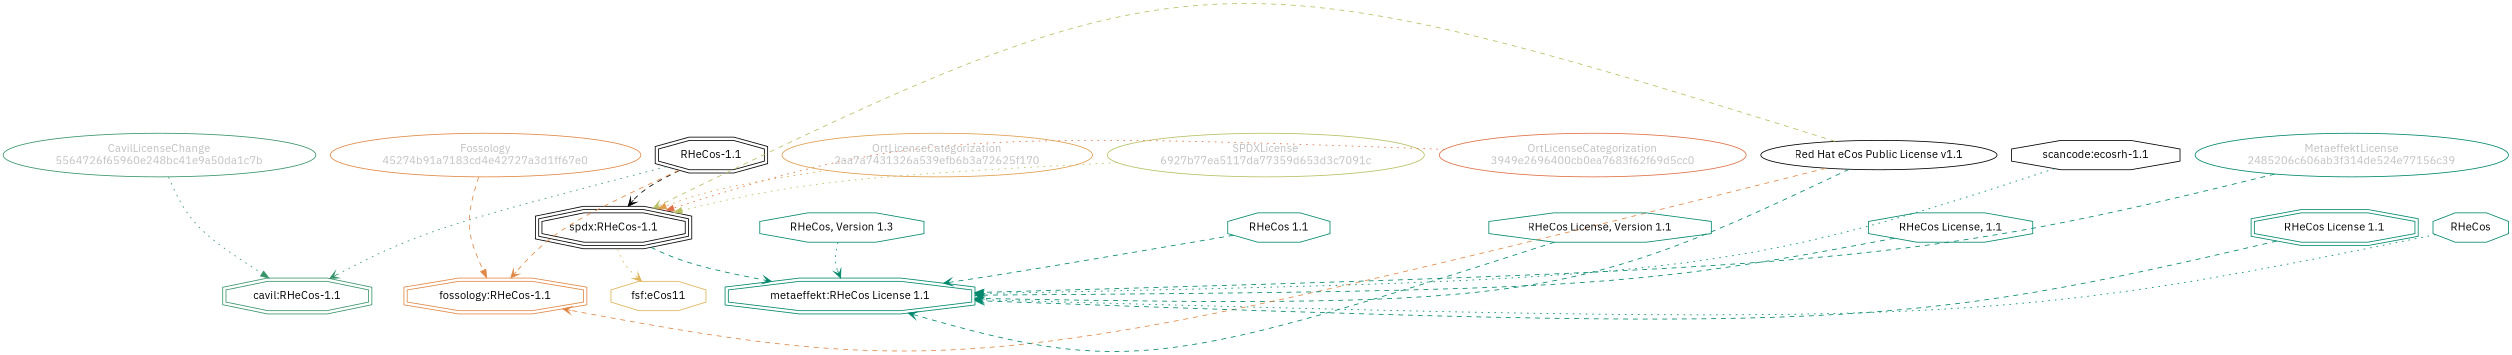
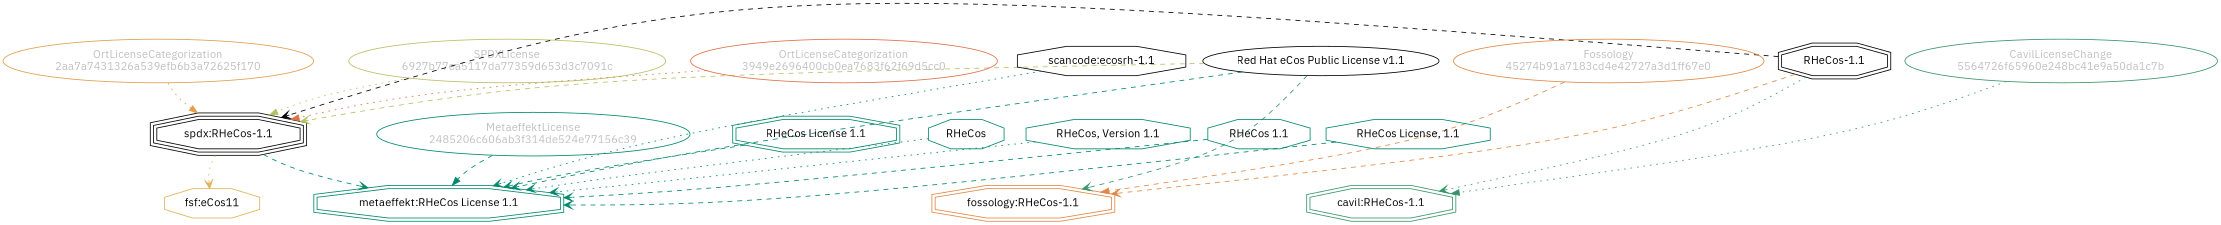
node "RHeCos, Version 1.3": label "RHeCos, Version 1.3" -> "RHeCos, Version 1.1"
node "RHeCos License, Version 1.1": removed
edge "Red Hat eCos Public License v1.1" -> "fossology:RHeCos-1.1": color #e18745 -> #379469
